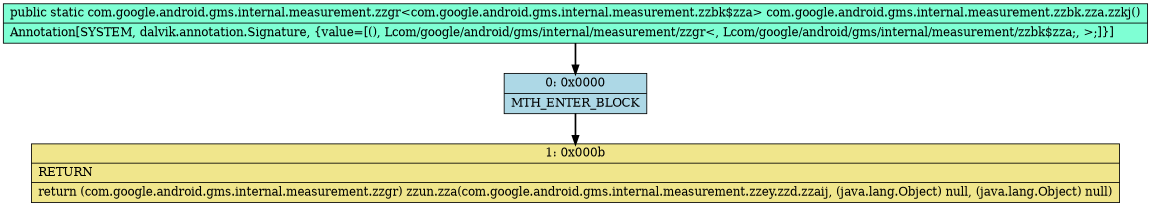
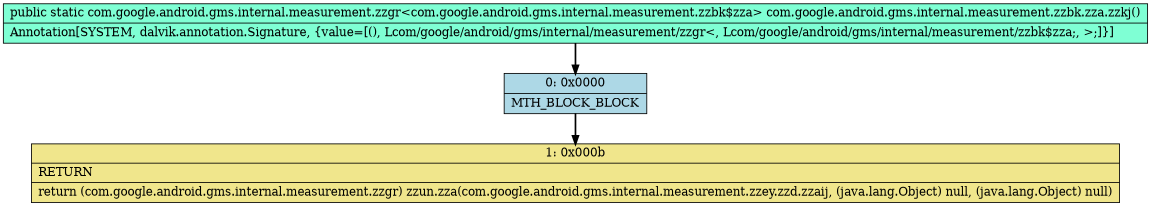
node "0: 0x0000": text "MTH_ENTER_BLOCK" -> "MTH_BLOCK_BLOCK"
